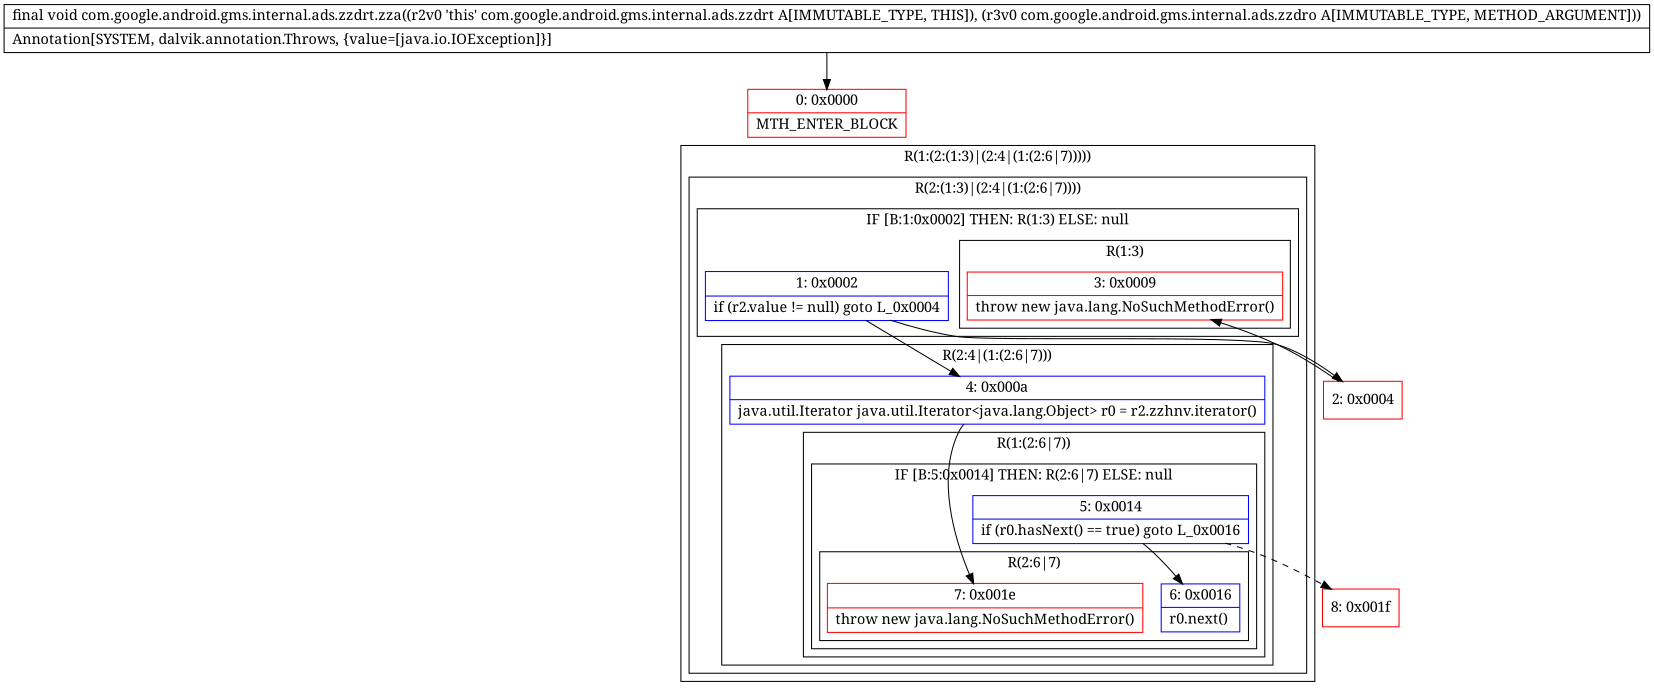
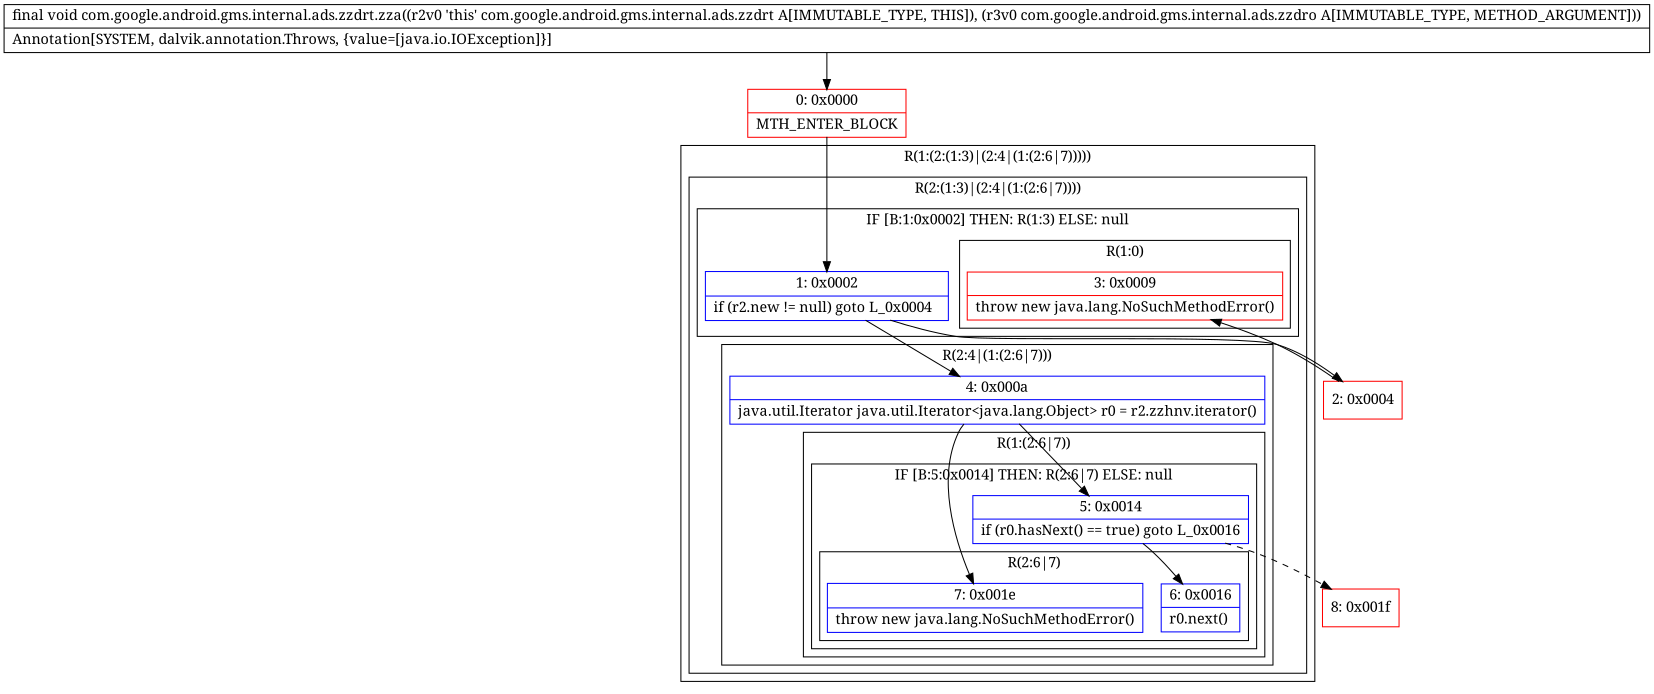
edge "0: 0x0000" -> "1: 0x0002": added
cluster "R(1:3)": label "R(1:3)" -> "R(1:0)"
node "1: 0x0002": text "if (r2.value != null) goto L_0x0004" -> "if (r2.new != null) goto L_0x0004"
edge "4: 0x000a" -> "5: 0x0014": added
node "7: 0x001e": color red -> blue
